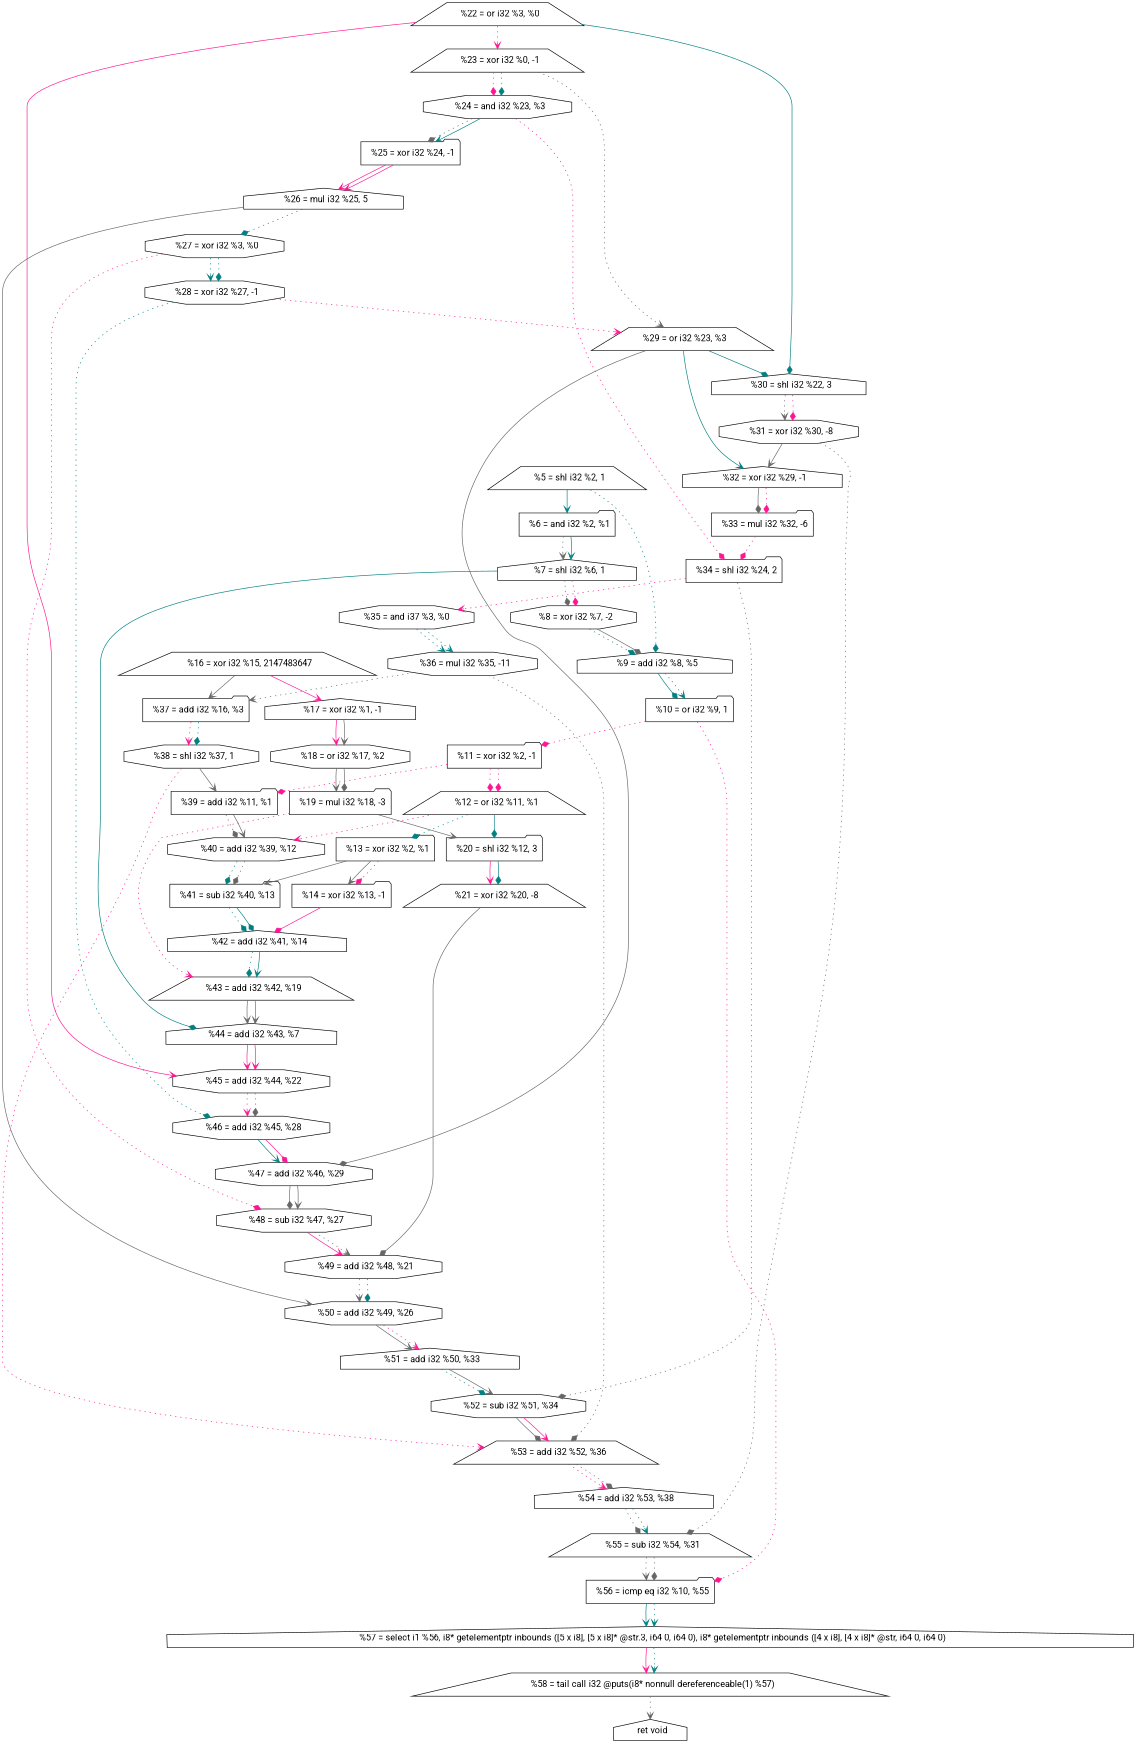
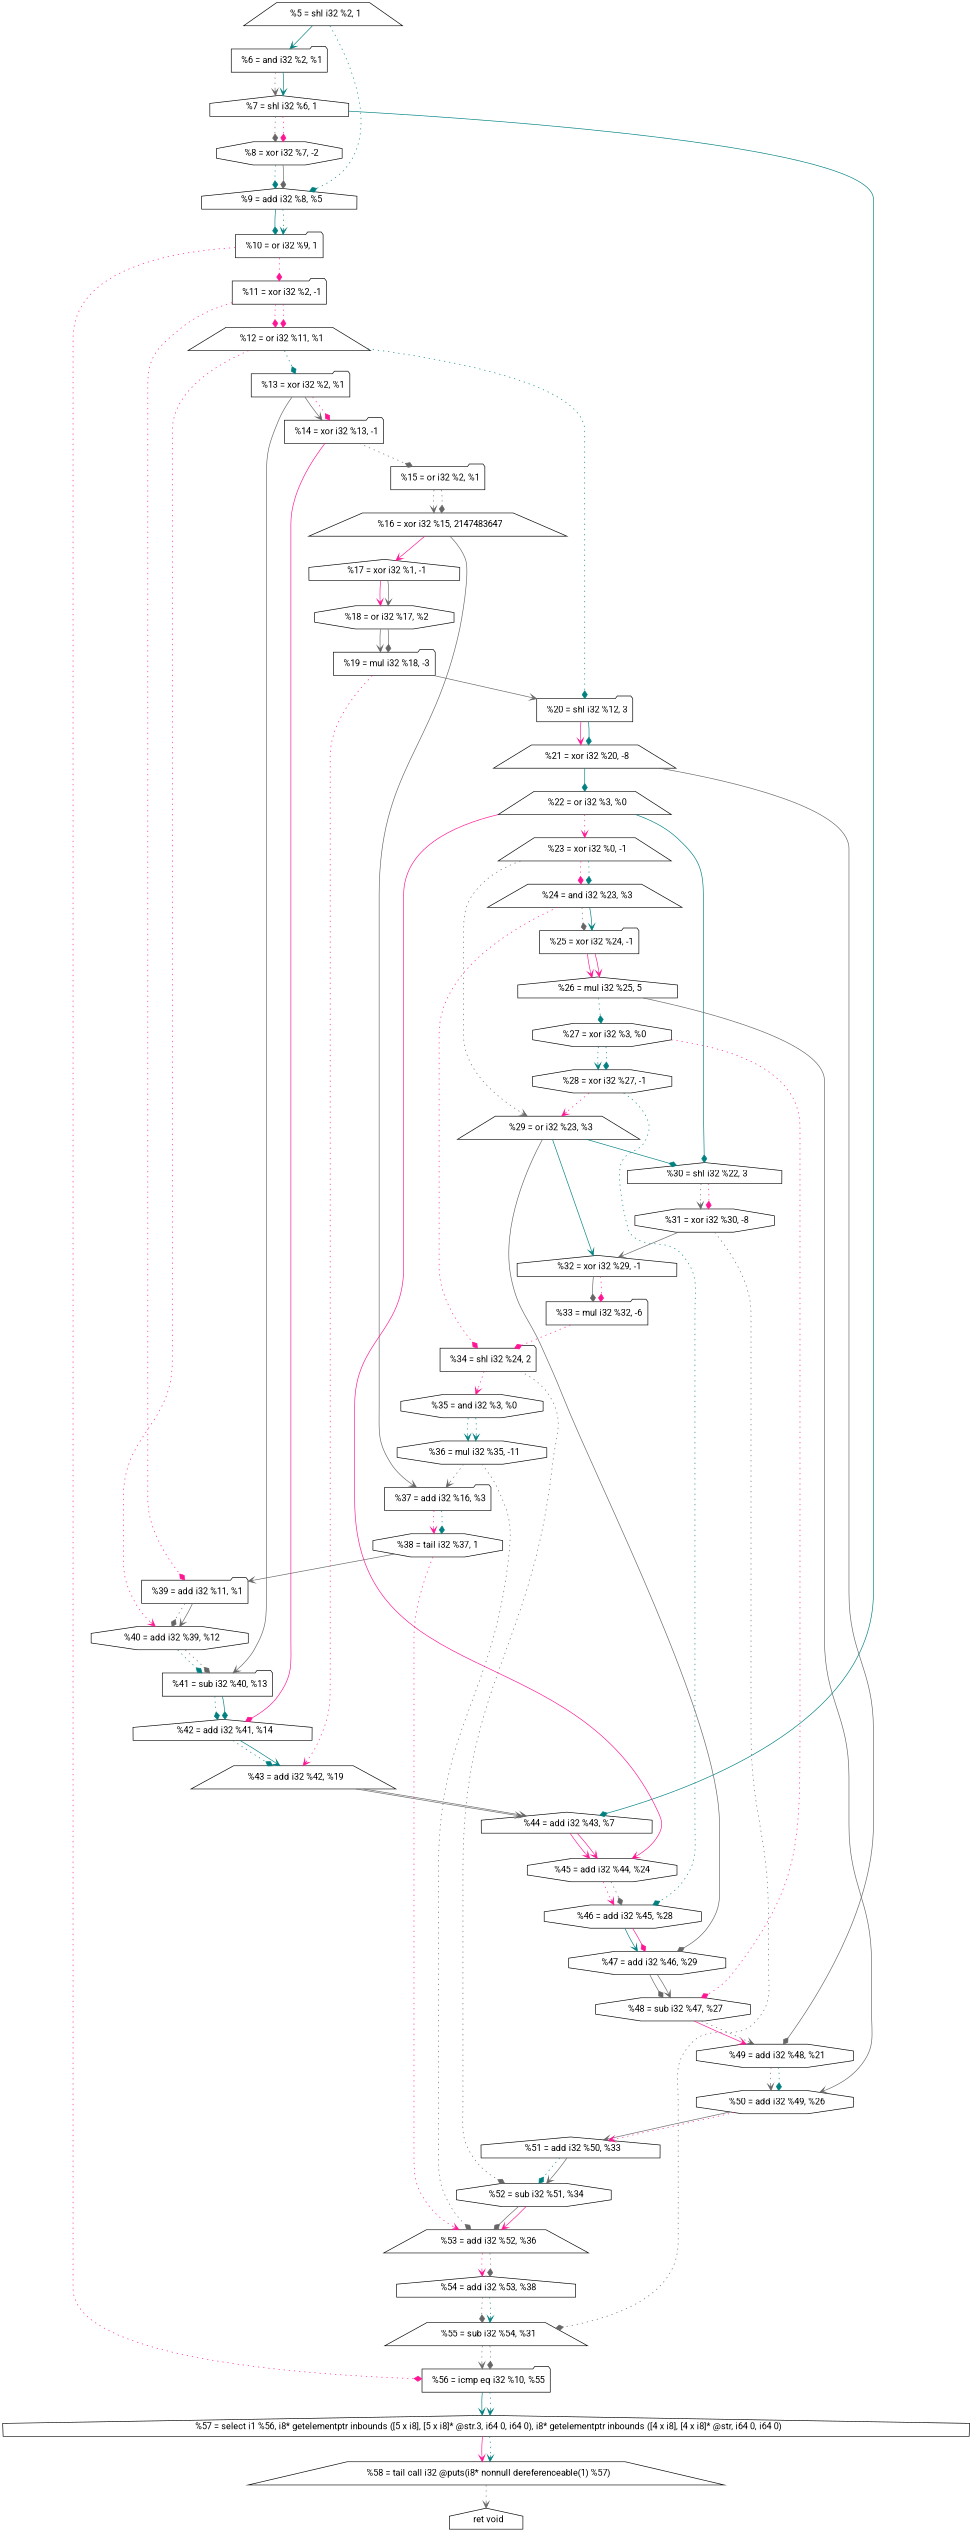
node "%24 = and i32 %23, %3": shape octagon -> trapezium
node "%15 = or i32 %2, %1": added
node "%35 = and i37 %3, %0": label "%35 = and i37 %3, %0" -> "%35 = and i32 %3, %0"
node "%38 = shl i32 %37, 1": label "%38 = shl i32 %37, 1" -> "%38 = tail i32 %37, 1"
edge "%21 = xor i32 %20, -8" -> "%22 = or i32 %3, %0": added
edge "%12 = or i32 %11, %1" -> "%20 = shl i32 %12, 3": style solid -> dotted
node "%45 = add i32 %44, %22": label "%45 = add i32 %44, %22" -> "%45 = add i32 %44, %24"
